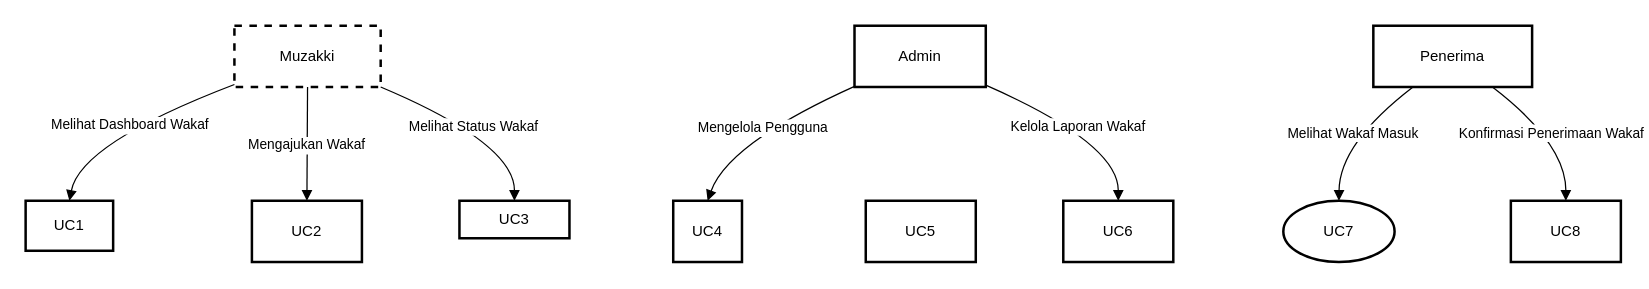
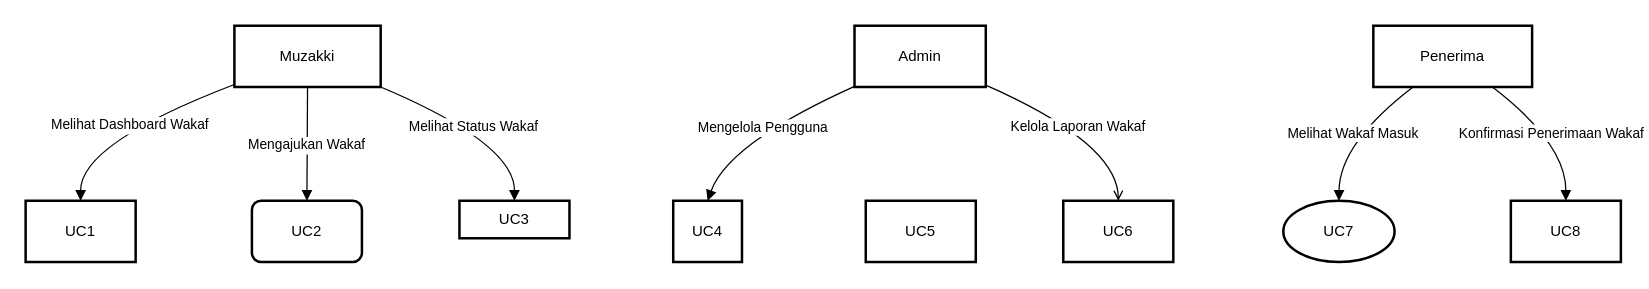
node "Muzakki": style dashed -> solid
edge "Admin" -> "UC6": arrowhead block -> open
node "UC1": size 88x50 -> 110x61
node "UC2": shape rectangle -> rounded rectangle
